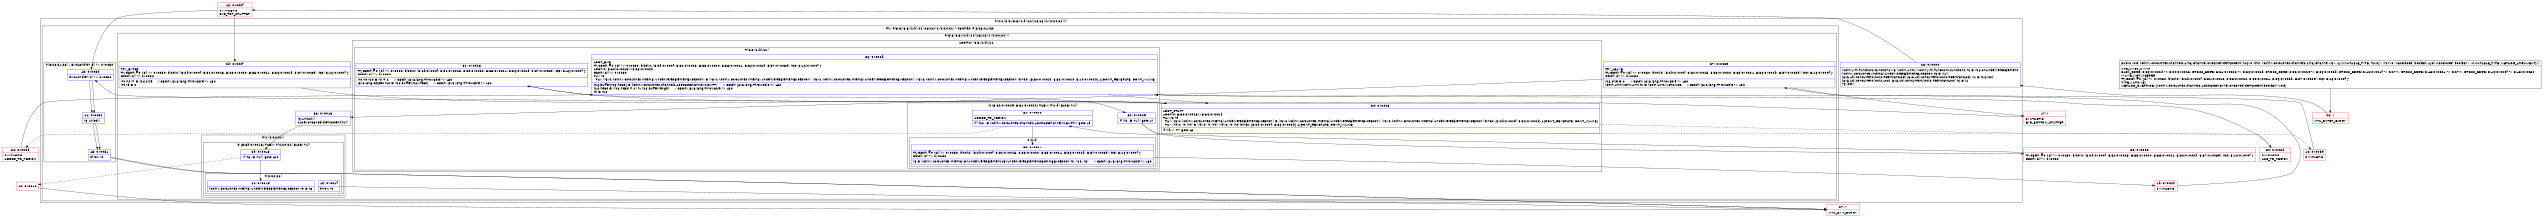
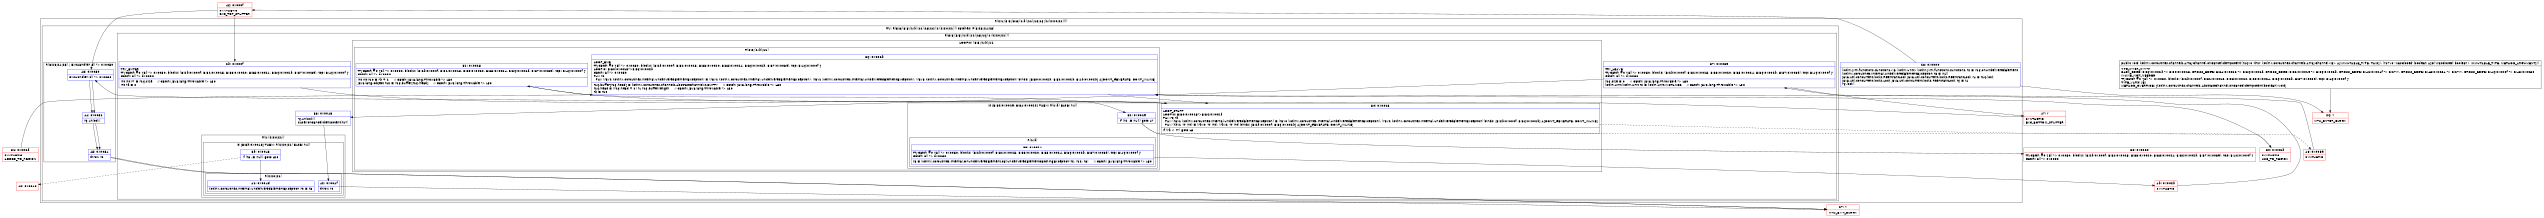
edge "26: ?" -> "28: 0x0000": reversed
node "34: 0x0022": removed
edge "38: 0x0043" -> "39: 0x004a": now "38: 0x0043" -> "42: 0x004f"
edge "40: 0x004c" -> "27: ?": removed
